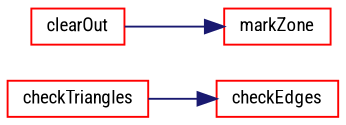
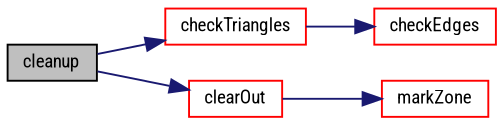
node "cleanup": added
